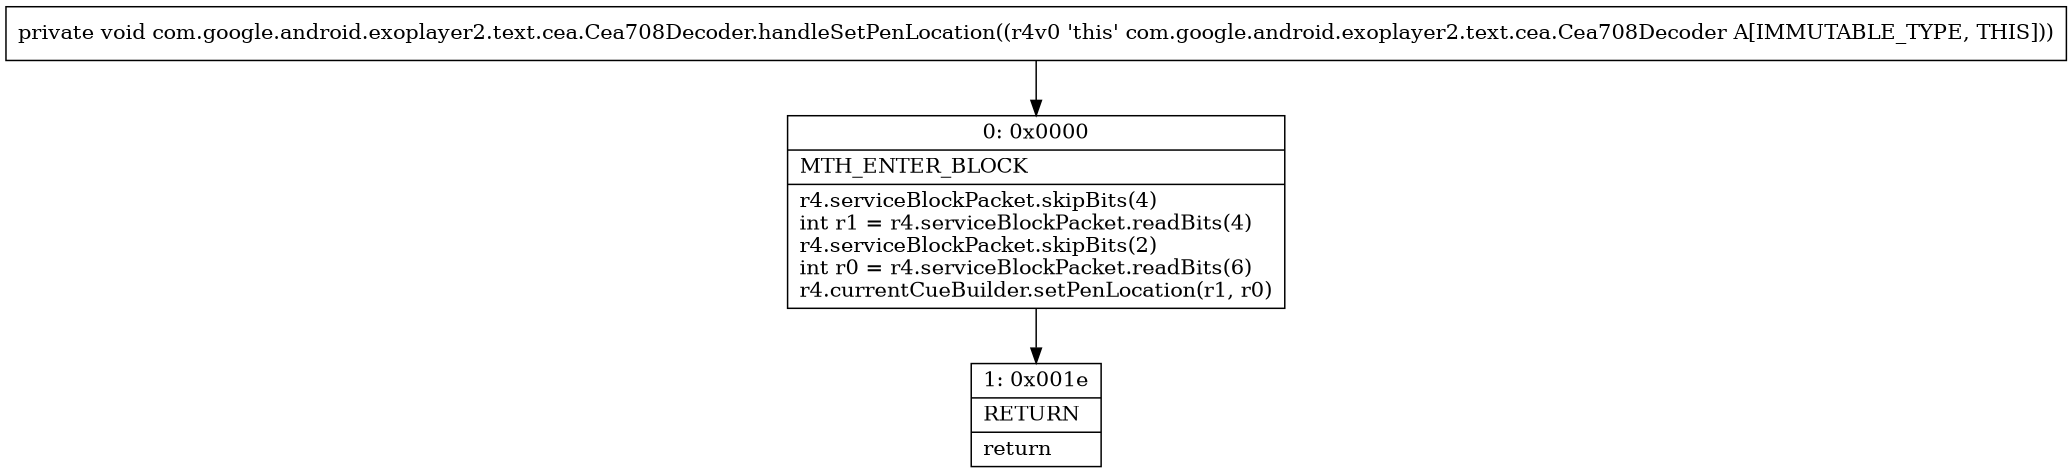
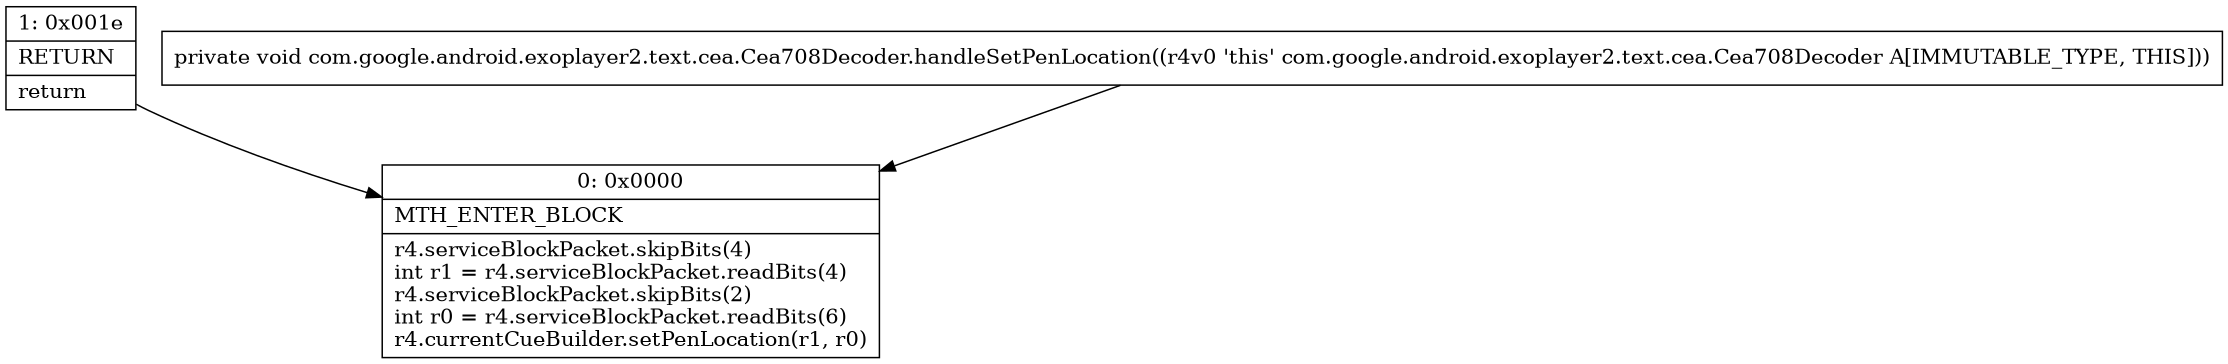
edge "0: 0x0000" -> "1: 0x001e": reversed
